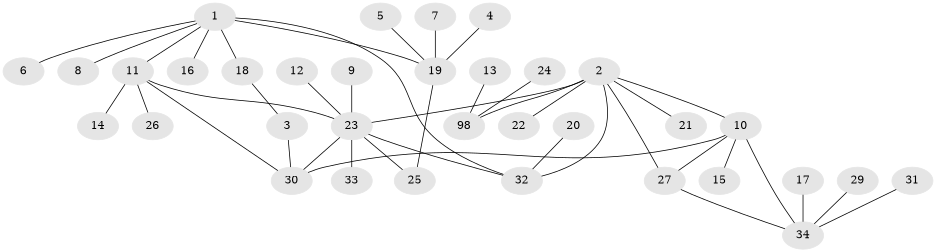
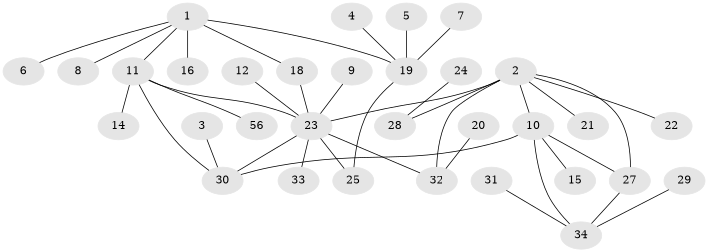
edge "1" -- "32": removed
node "13": removed
edge "18" -- "3": now "18" -- "23"
node "26": label "26" -> "56"
node "98": label "98" -> "28"
node "17": removed
